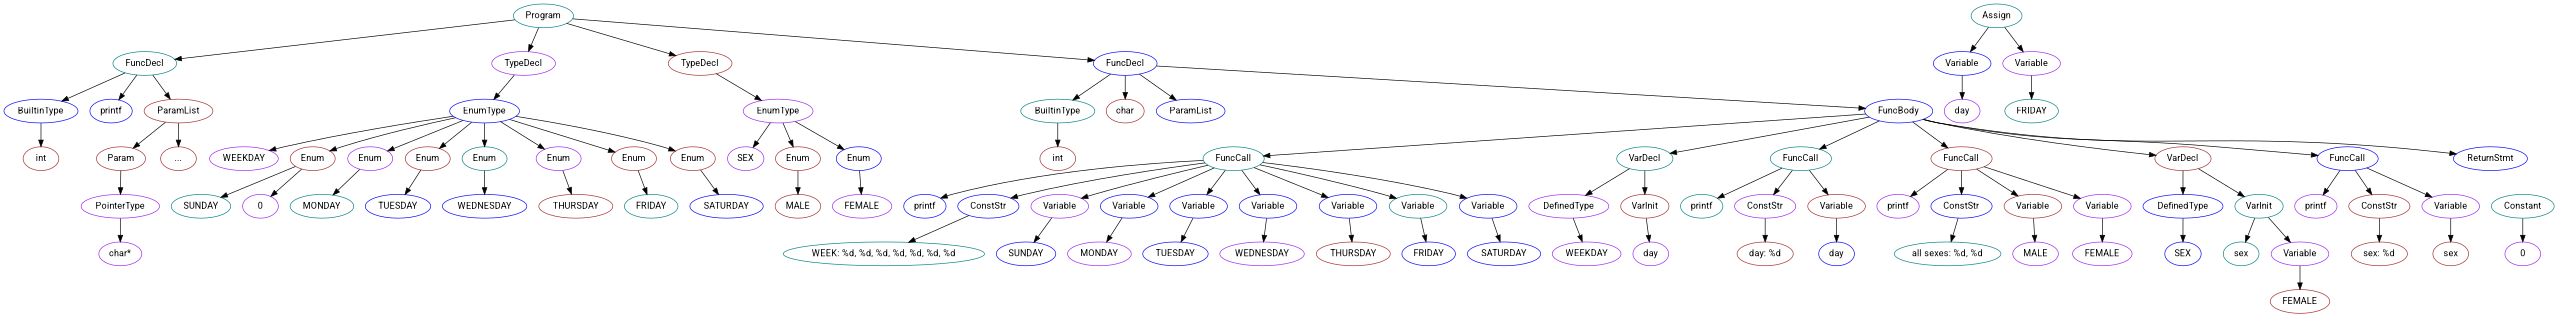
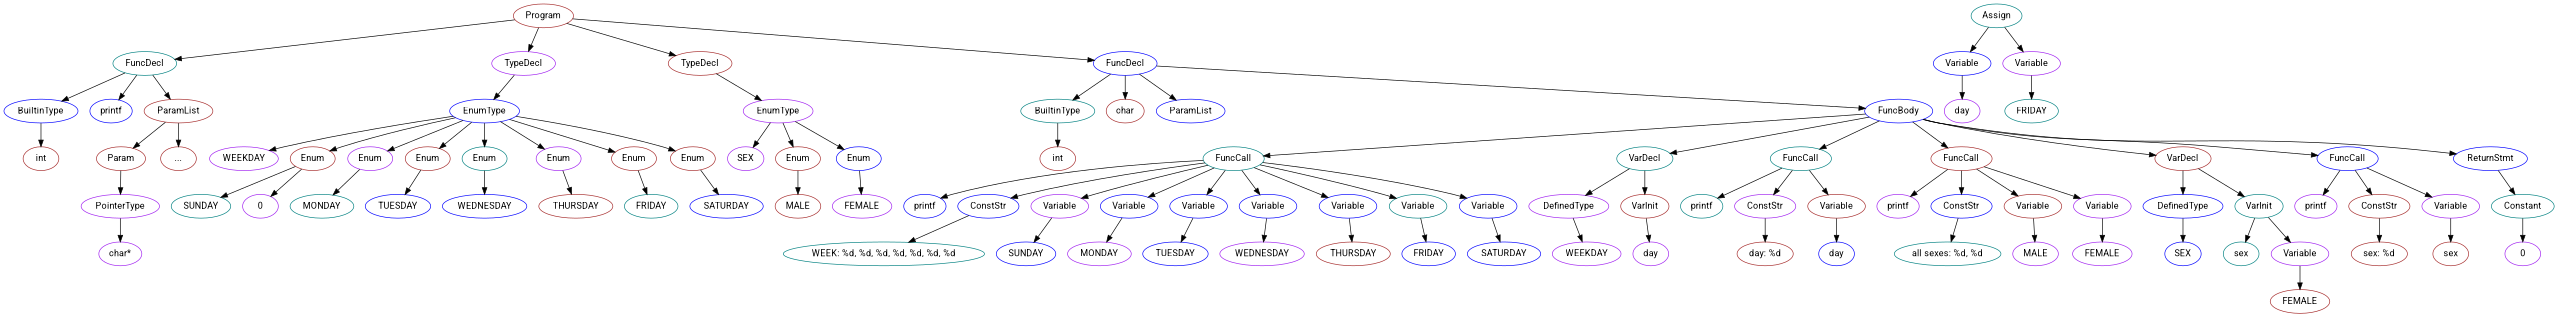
node "Program": color teal -> brown
edge "ReturnStmt" -> "Constant": added
